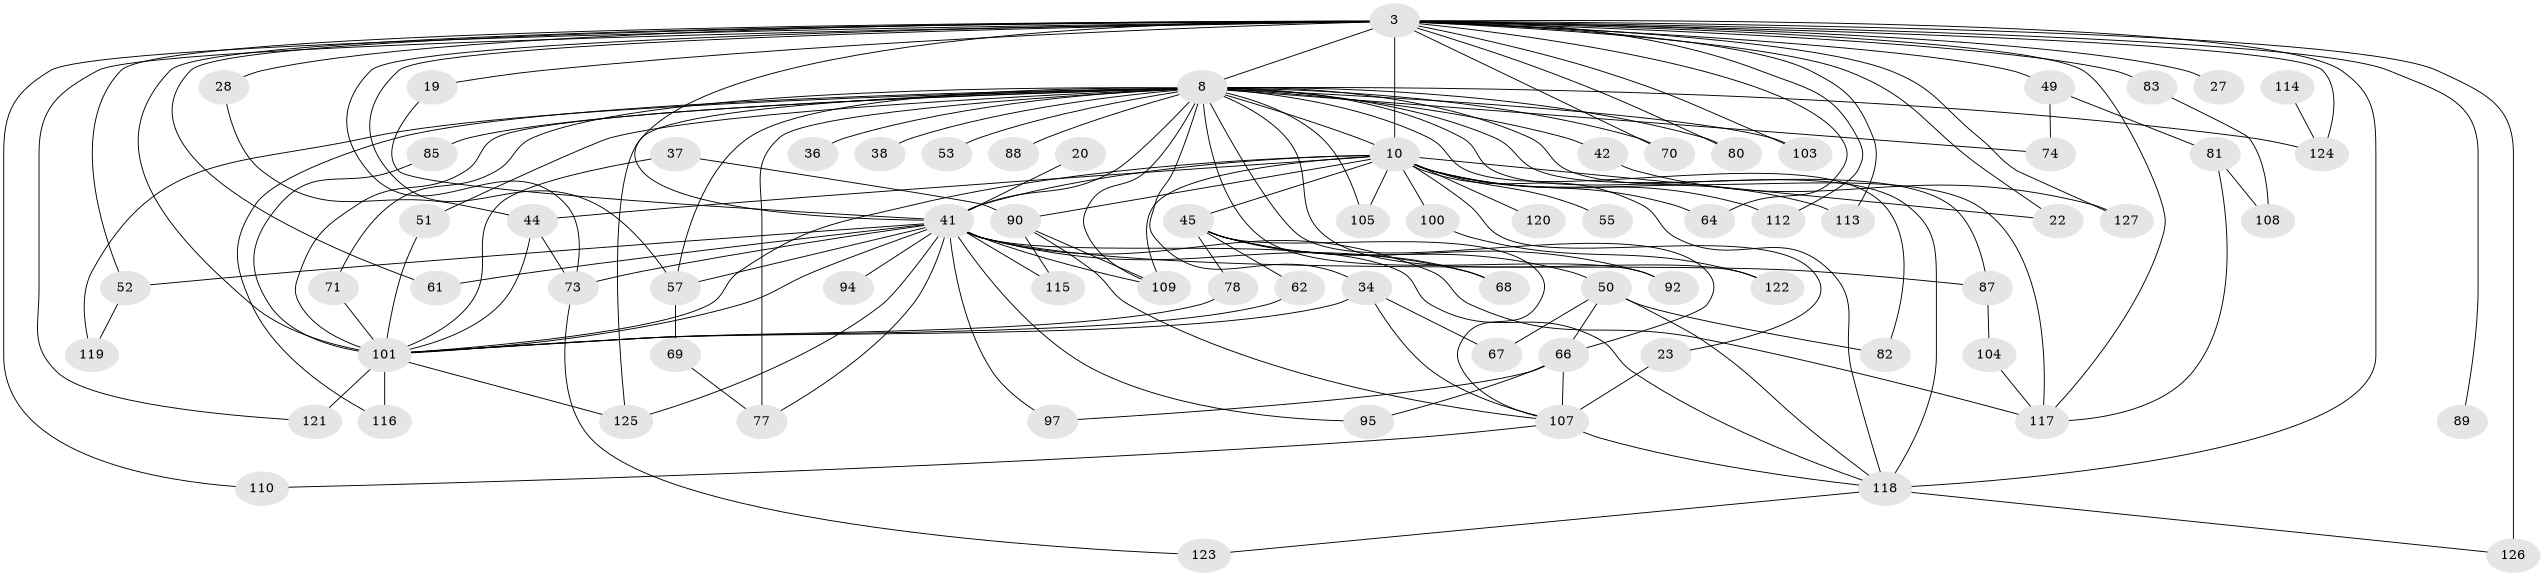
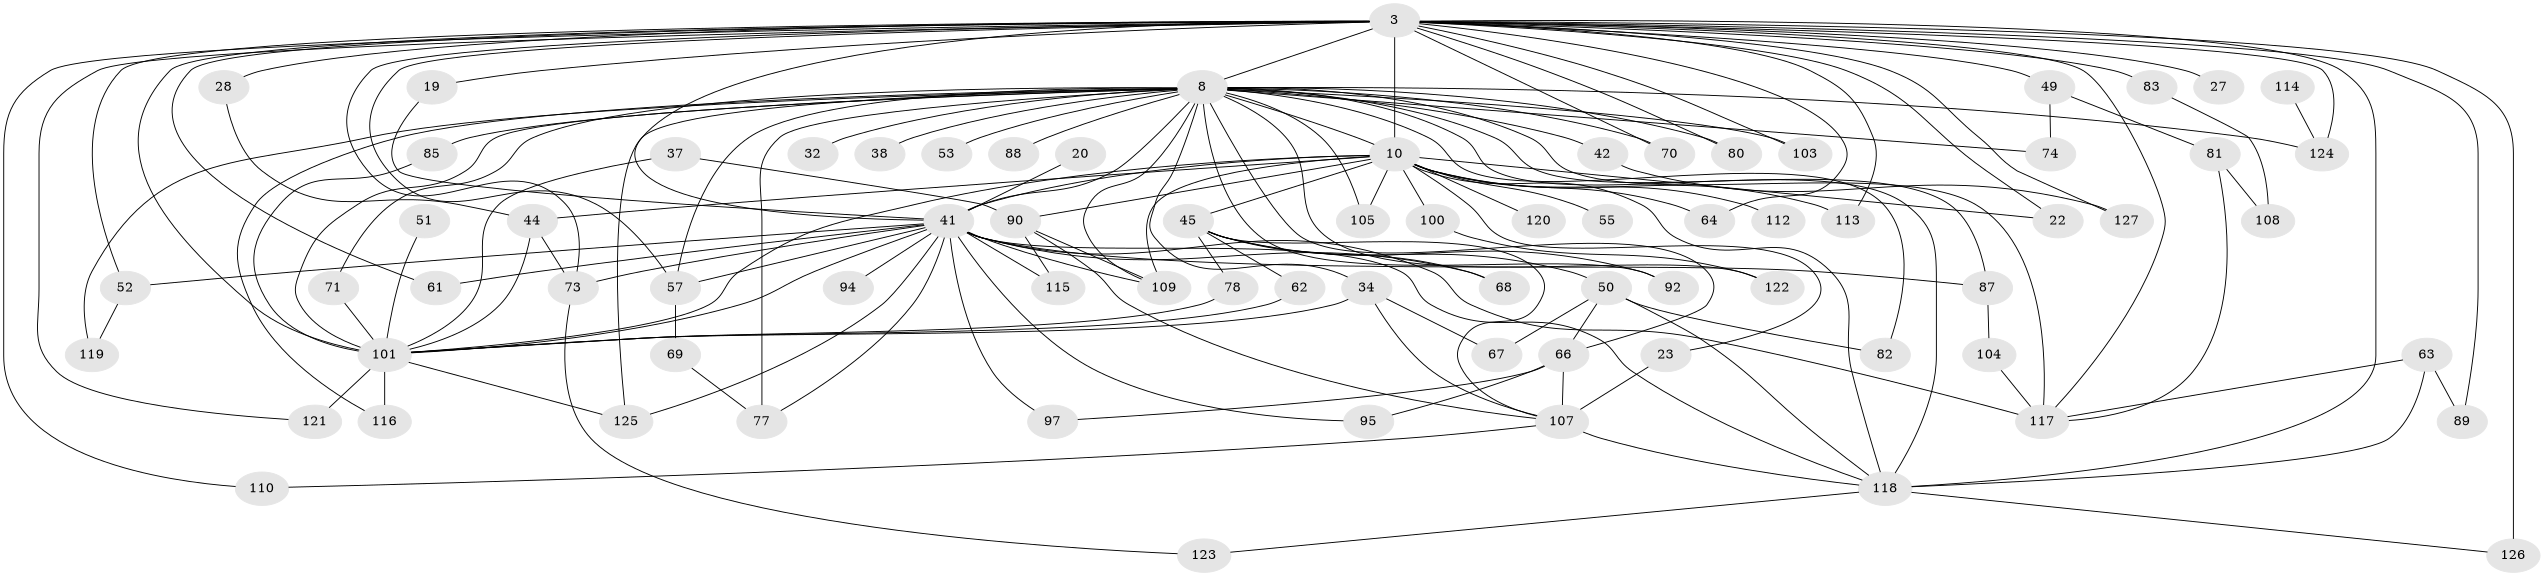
edge "3" -- "112": removed
edge "8" -- "51": removed
node "36": label "36" -> "32"
node "63": added
